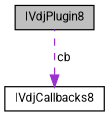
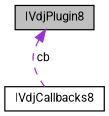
edge "IVdjPlugin8" -> "IVdjCallbacks8": reversed
